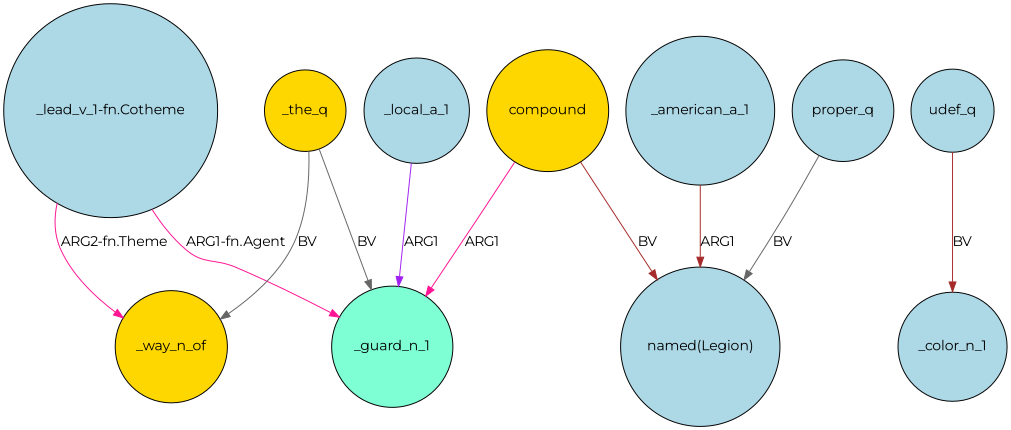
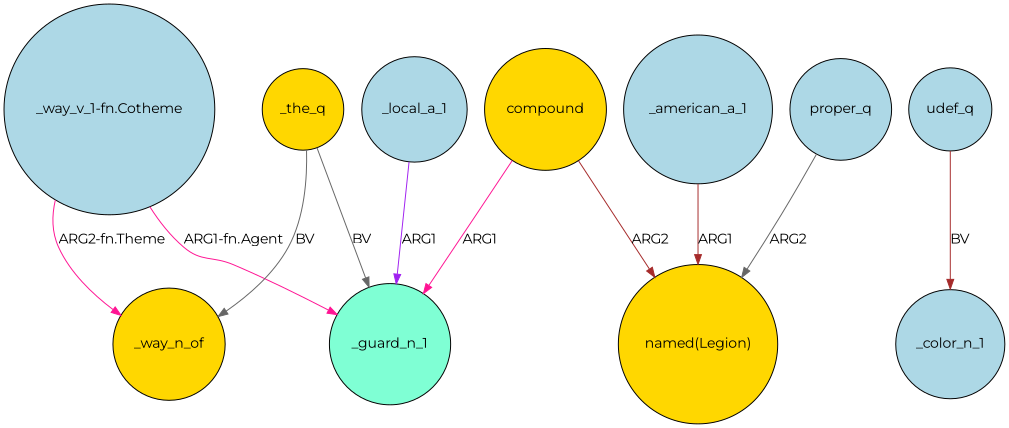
node "_lead_v_1-fn.Cotheme": label "_lead_v_1-fn.Cotheme" -> "_way_v_1-fn.Cotheme"
edge "compound" -> "named(Legion)": label "BV" -> "ARG2"
edge "proper_q" -> "named(Legion)": label "BV" -> "ARG2"
node "named(Legion)": fillcolor lightblue -> gold
